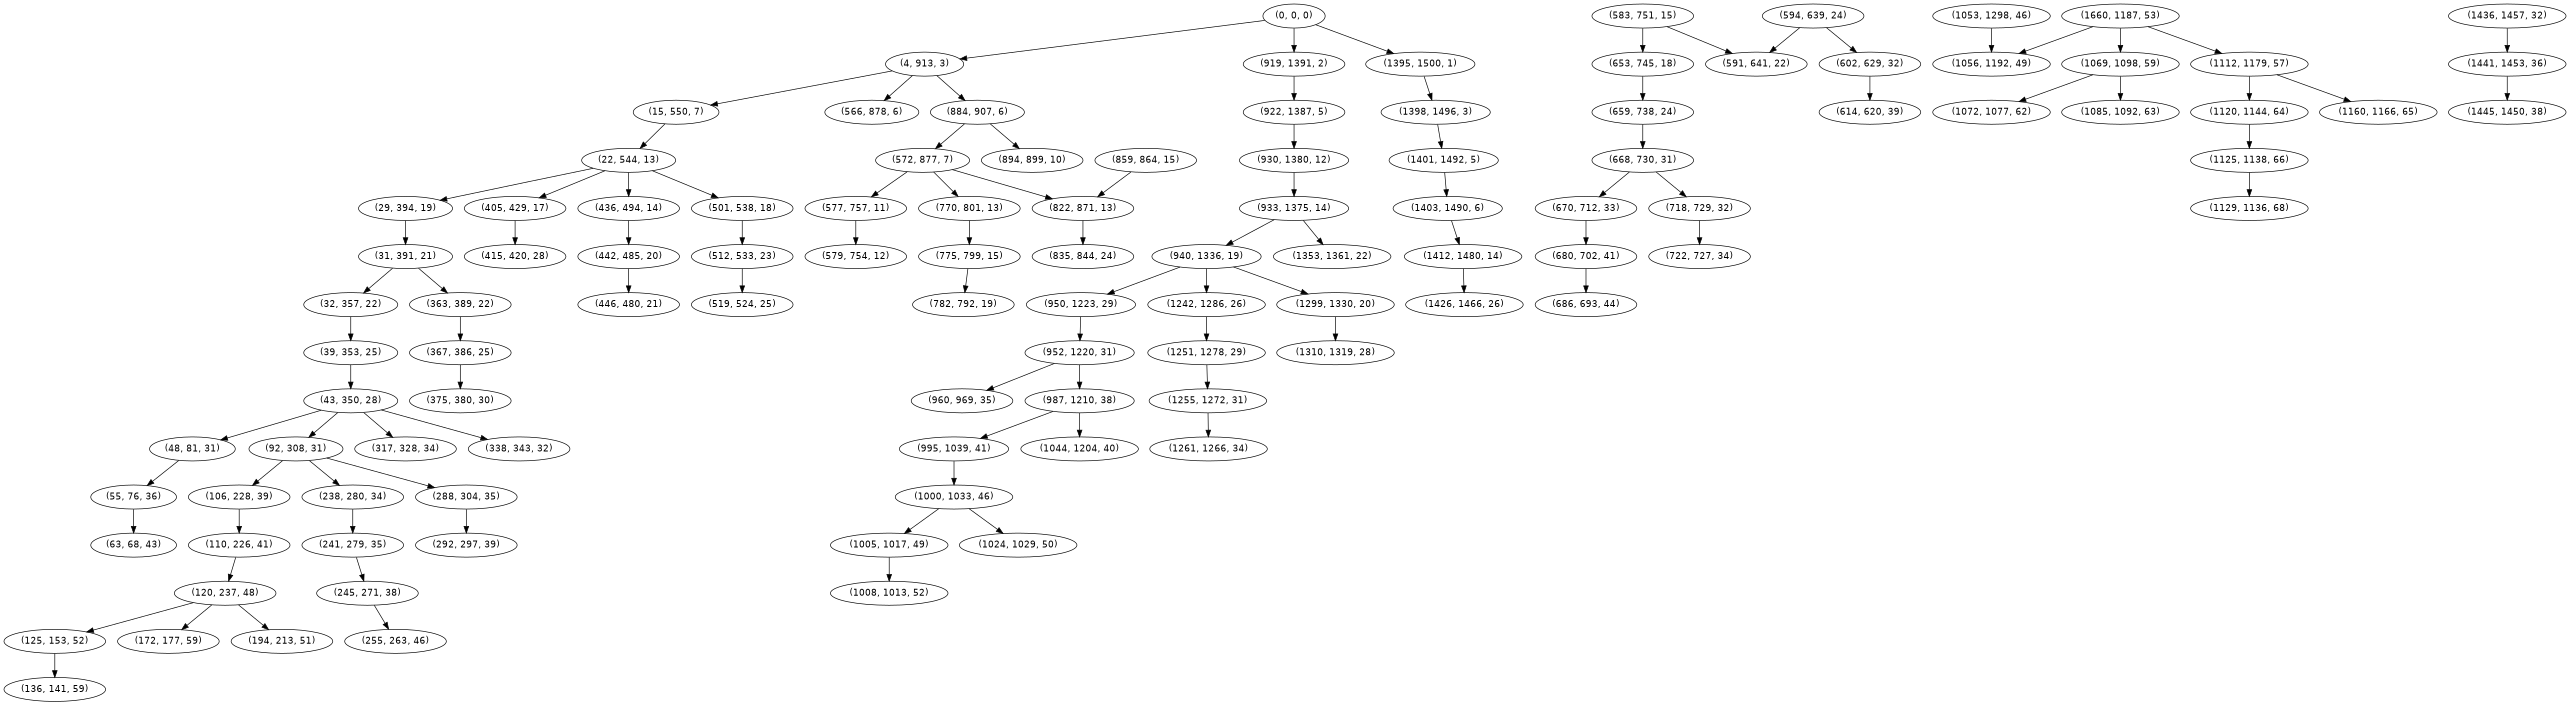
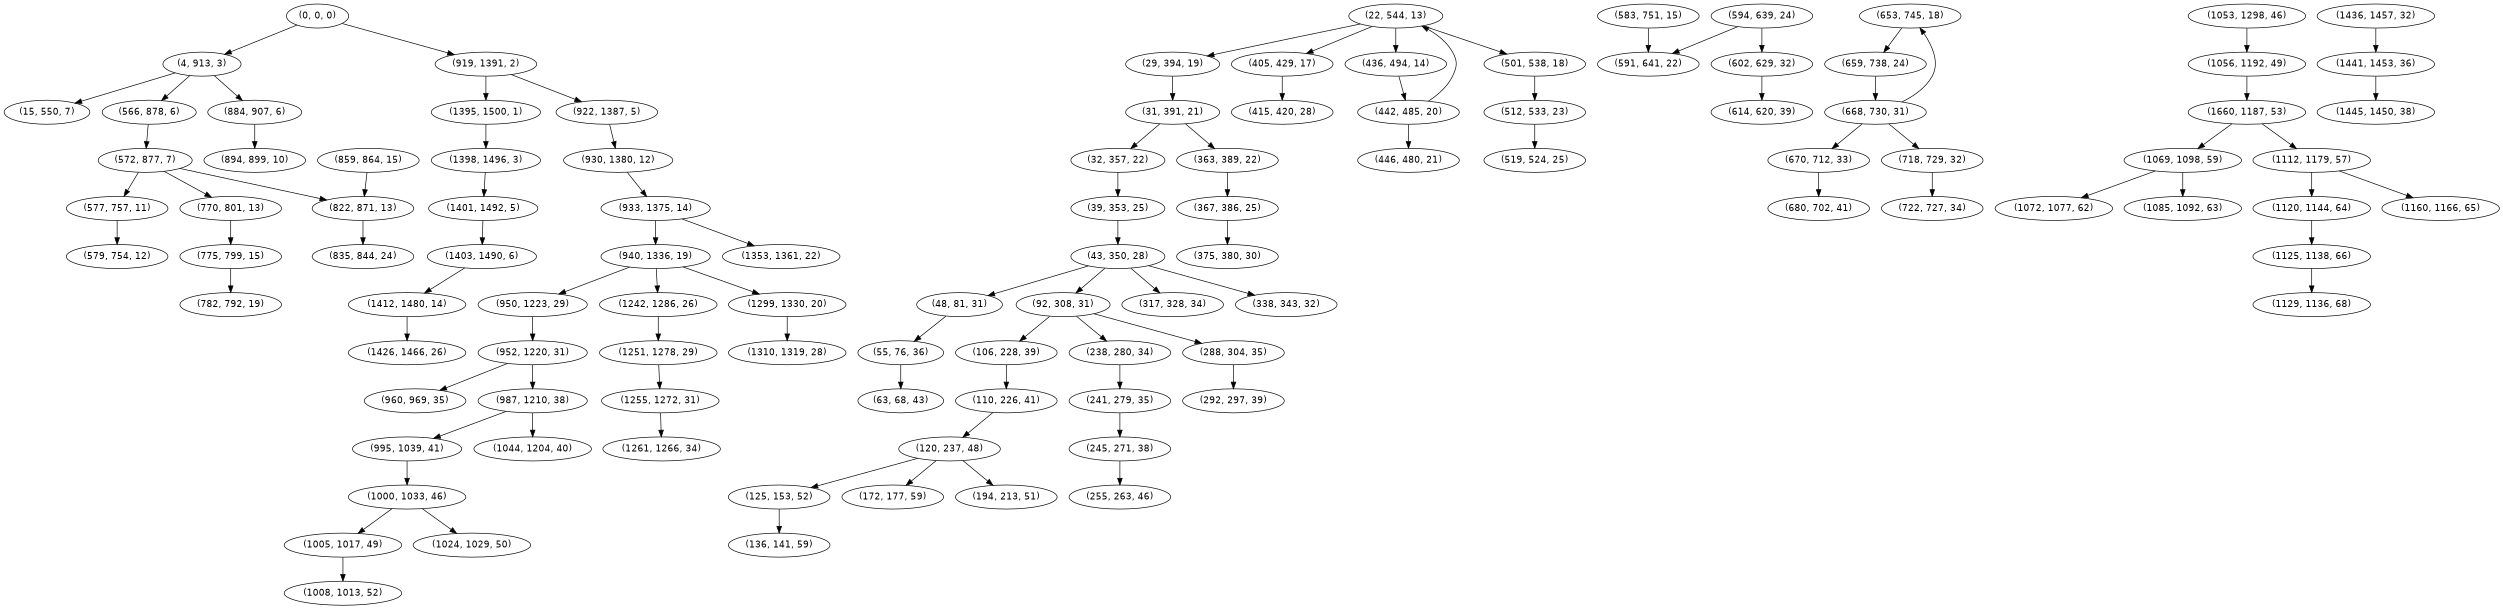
edge "(583, 751, 15)" -> "(653, 745, 18)": now "(668, 730, 31)" -> "(653, 745, 18)"
edge "(0, 0, 0)" -> "(1395, 1500, 1)": now "(919, 1391, 2)" -> "(1395, 1500, 1)"
edge "(1660, 1187, 53)" -> "(1056, 1192, 49)": reversed
edge "(15, 550, 7)" -> "(22, 544, 13)": now "(442, 485, 20)" -> "(22, 544, 13)"
edge "(884, 907, 6)" -> "(572, 877, 7)": now "(566, 878, 6)" -> "(572, 877, 7)"
node "(686, 693, 44)": removed
